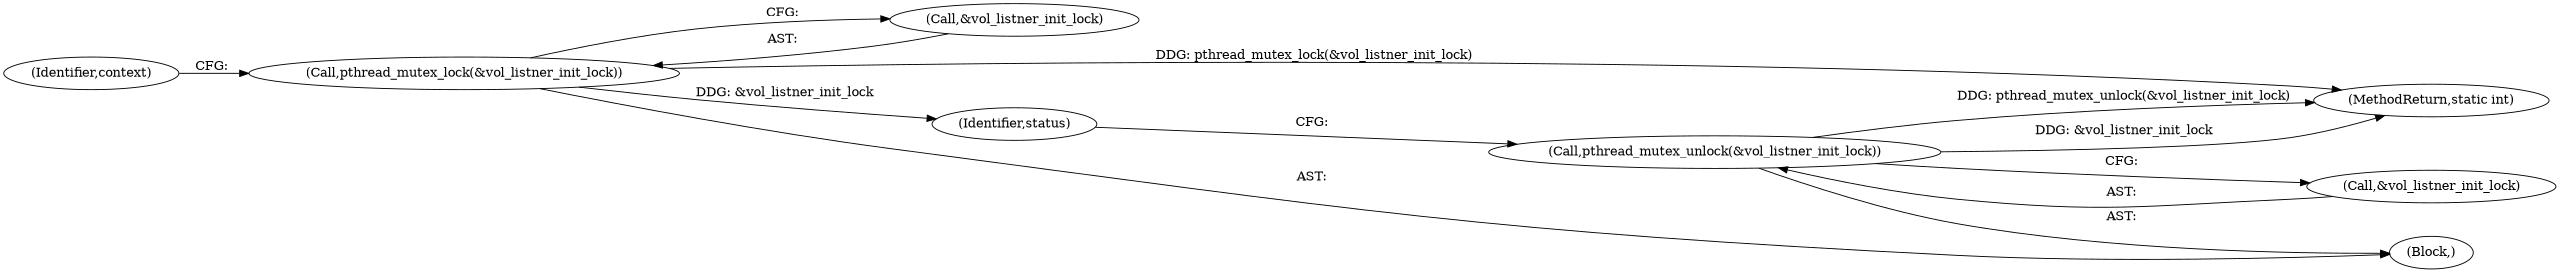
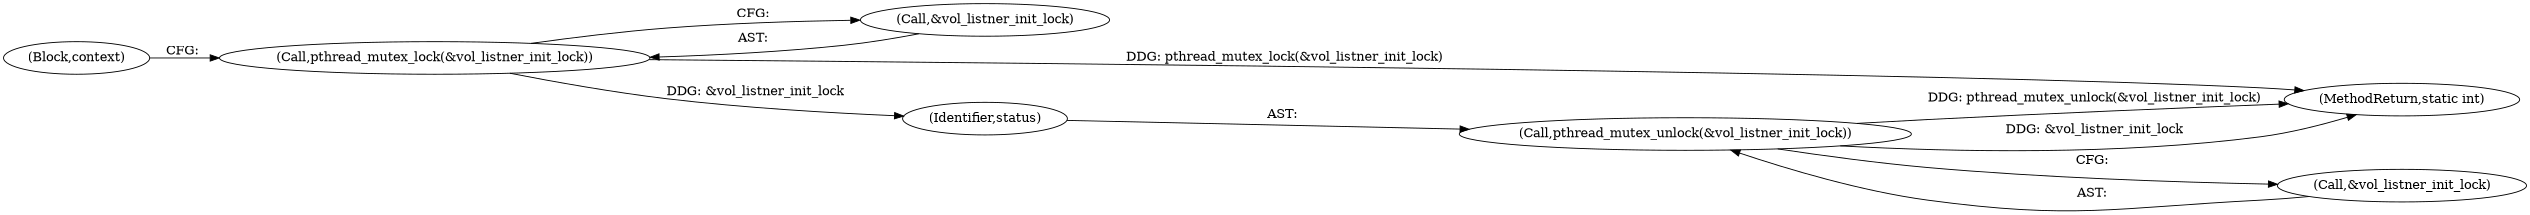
node "(Identifier,context)": label "(Identifier,context)" -> "(Block,context)"
edge "(Identifier,status)" -> "(Call,pthread_mutex_unlock(&vol_listner_init_lock))": label "CFG: " -> "AST: "
node "(Block,)": removed
